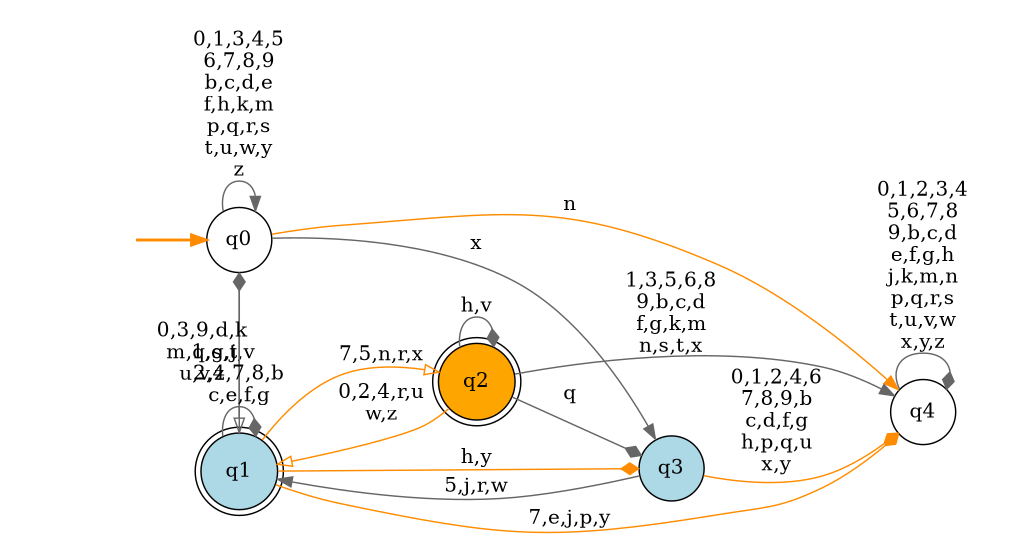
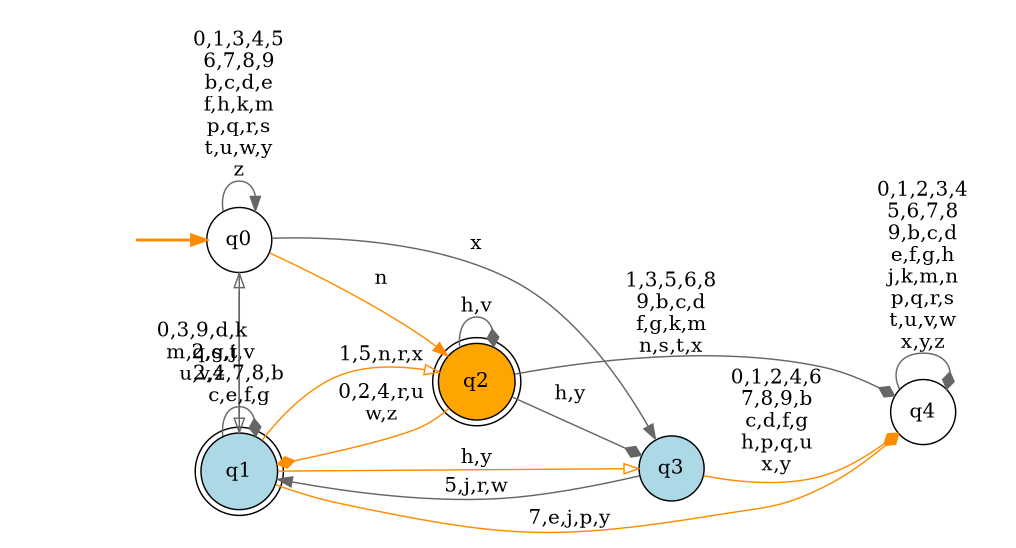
edge "q0" -> "q4": now "q0" -> "q2"
edge "q0" -> "q1": label "1,g,j,v" -> "2,g,j,v"
edge "q1" -> "q2": label "7,5,n,r,x" -> "1,5,n,r,x"
edge "q2" -> "q4": arrowhead normal -> diamond
edge "q1" -> "q0": arrowhead diamond -> onormal
edge "q2" -> "q3": label "q" -> "h,y"
edge "q2" -> "q1": arrowhead onormal -> diamond
edge "q1" -> "q3": arrowhead diamond -> onormal
